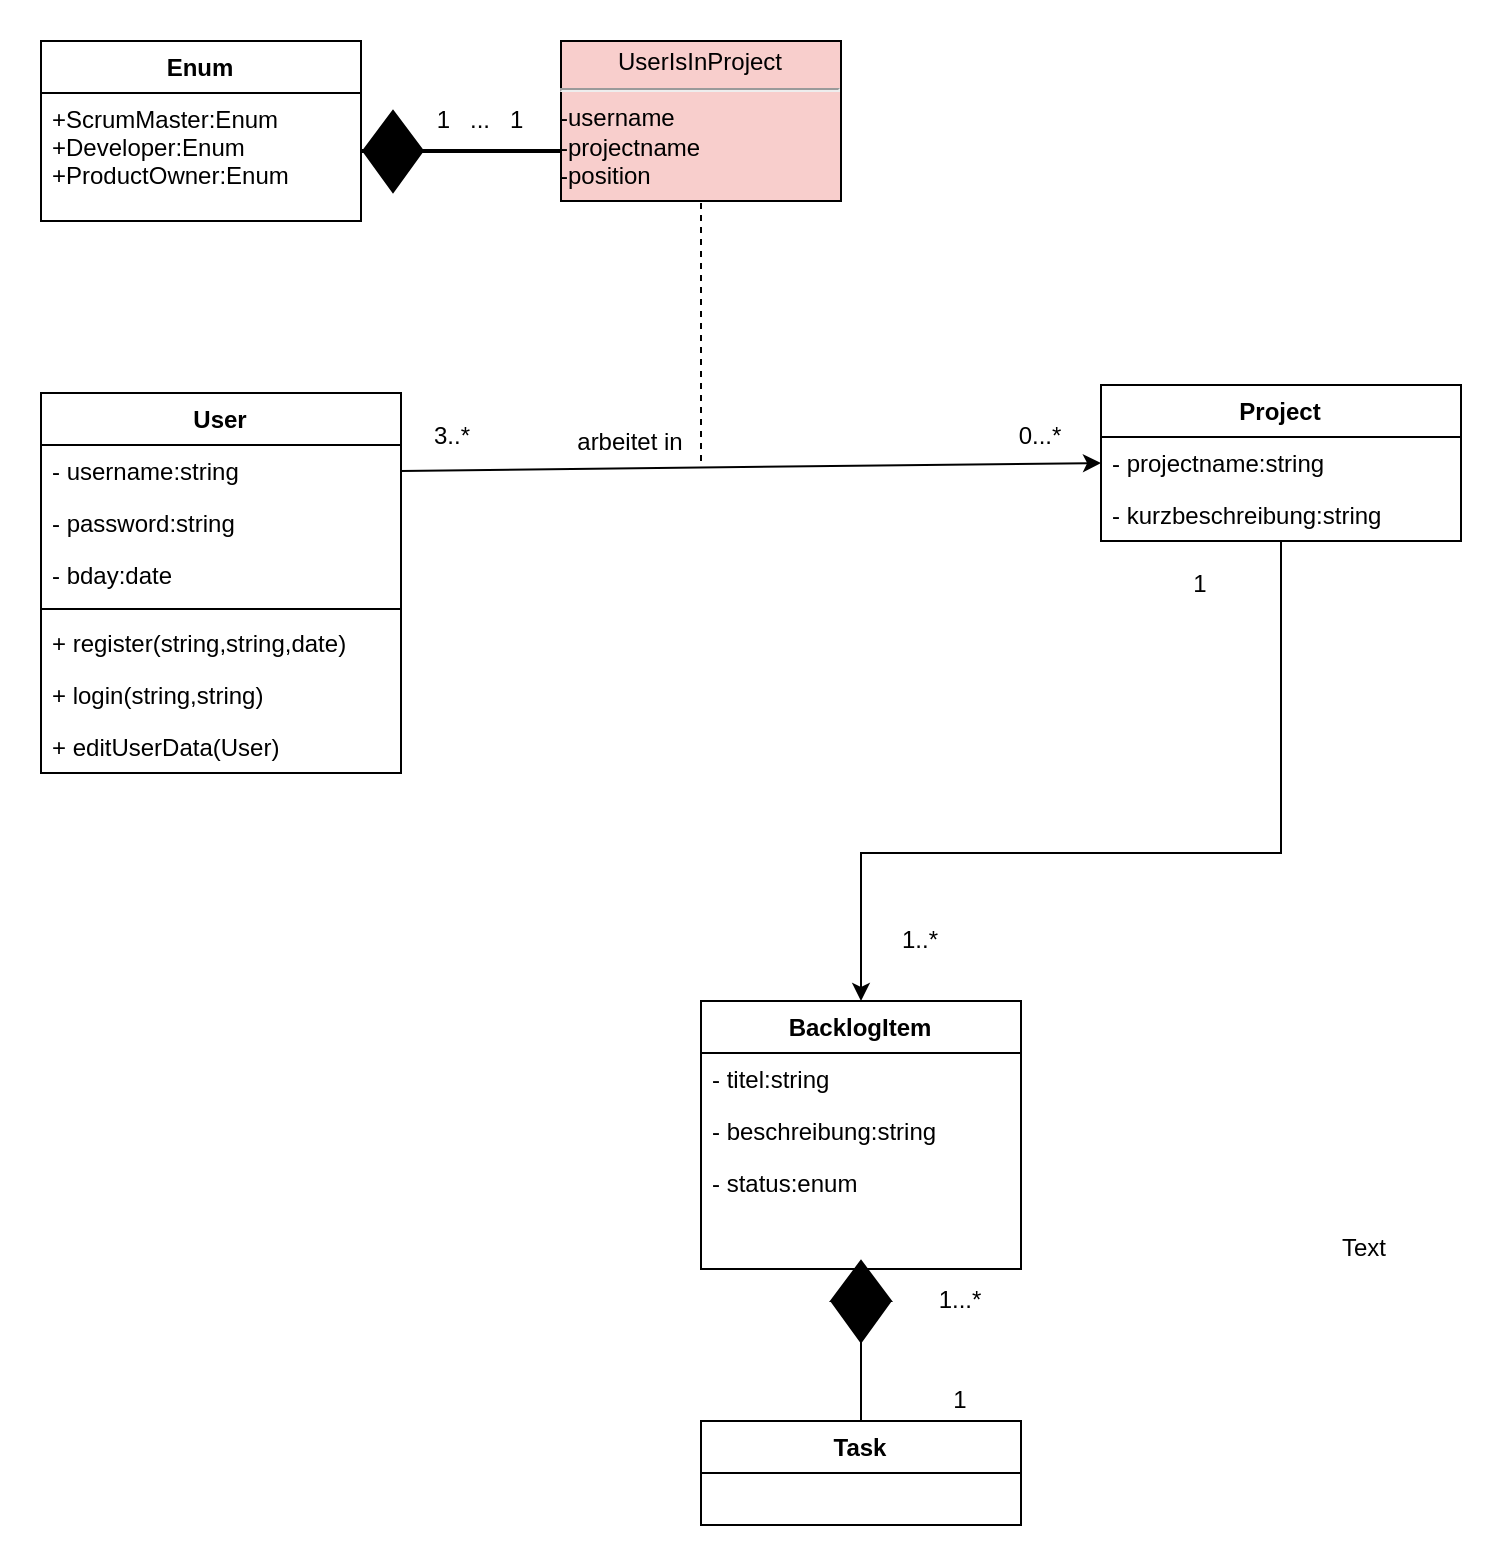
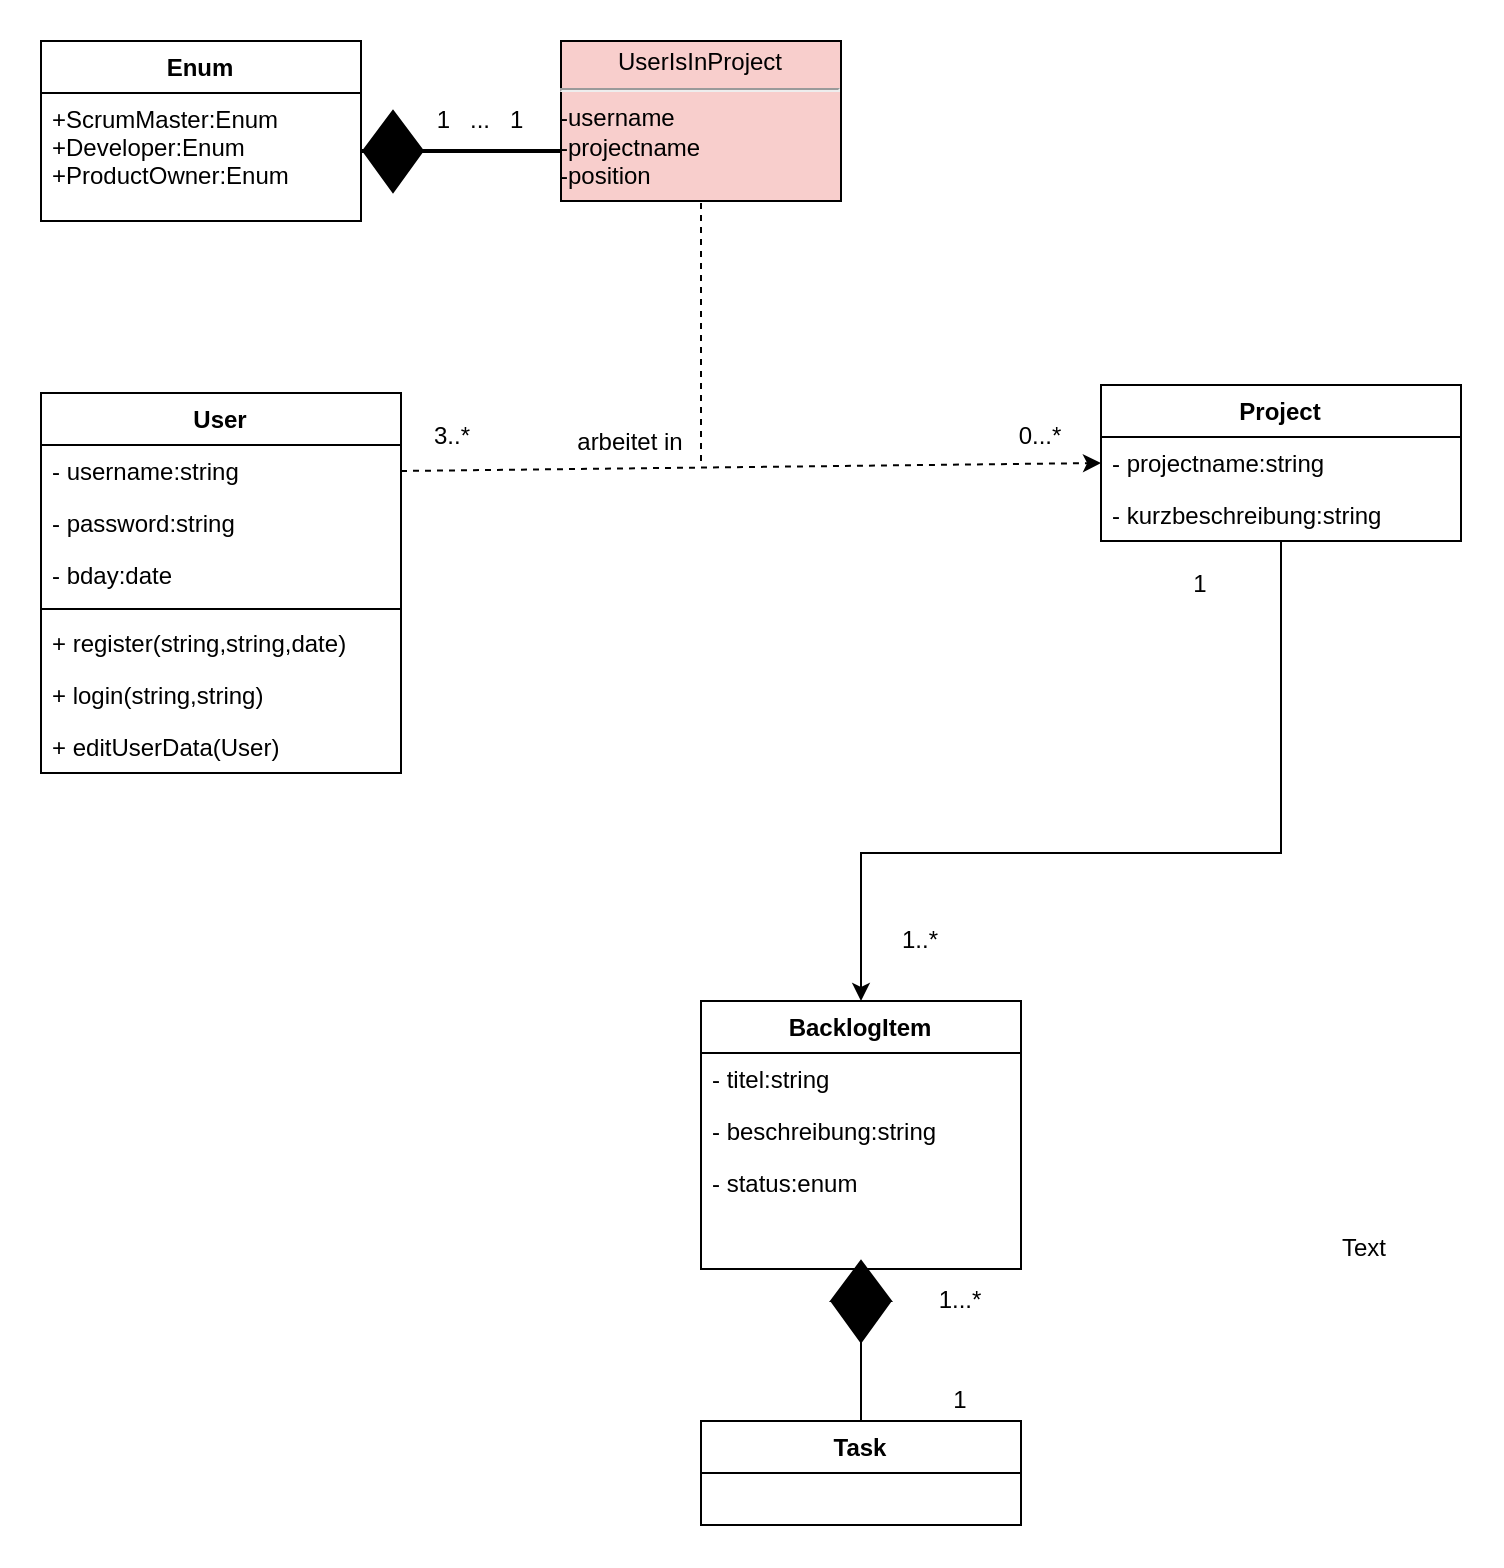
edge "- username:string" -> "- projectname:string": style solid -> dashed
